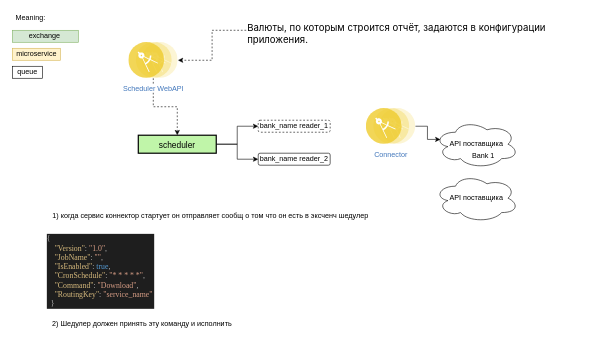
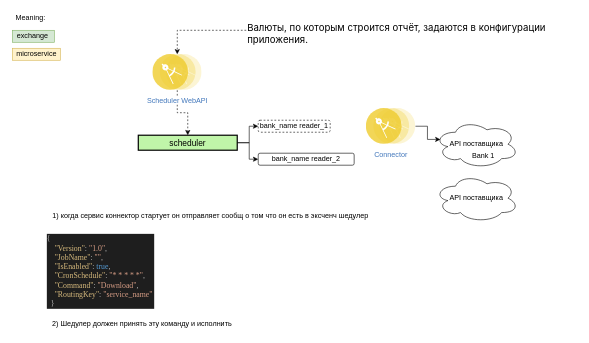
node "exchange": size 66x12 -> 42x12
node "Scheduler WebAPI": moved (153, 60) -> (177, 72)
node "queue": removed
node "scheduler": size 78x18 -> 99x15
node "bank_name reader_2": size 72x12 -> 96x12
